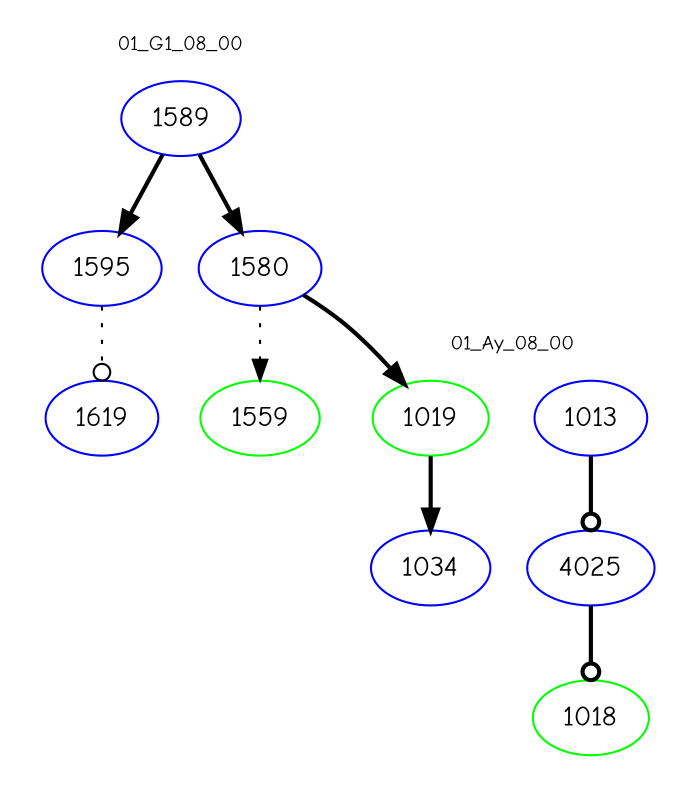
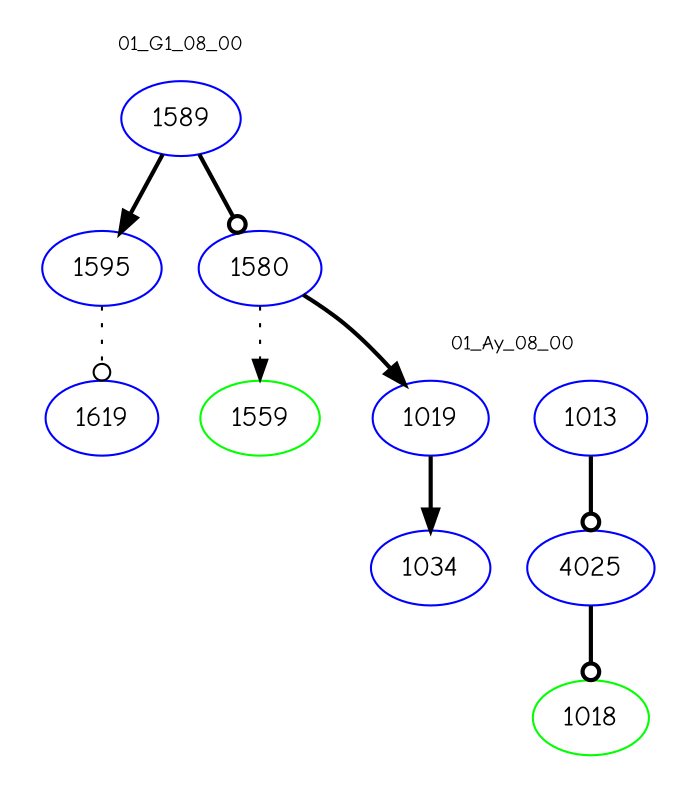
edge "1589" -> "1580": arrowhead normal -> odot
node "1019": color green -> blue
